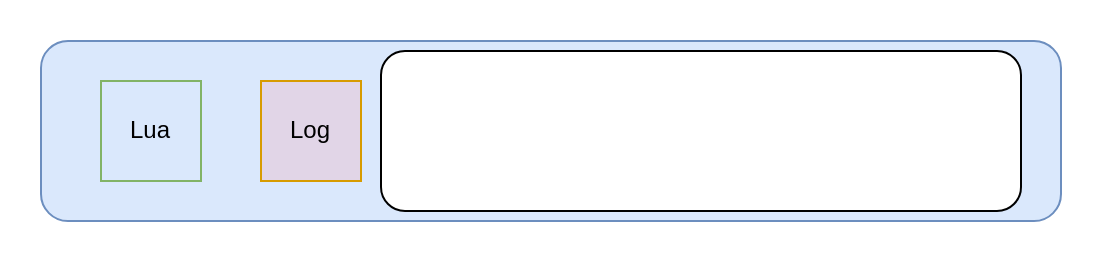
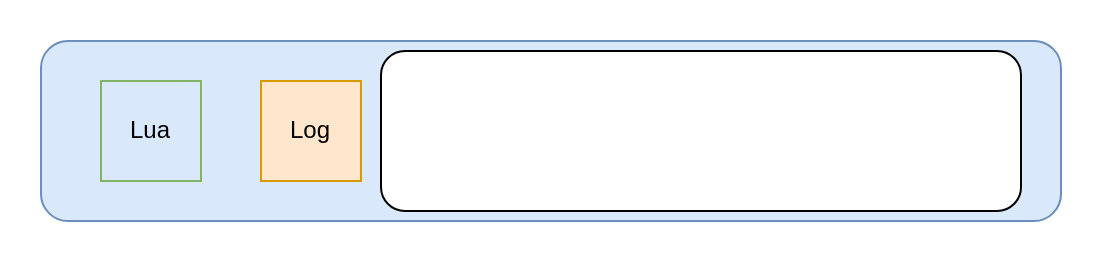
node "Log": fillcolor #e1d5e7 -> #ffe6cc
